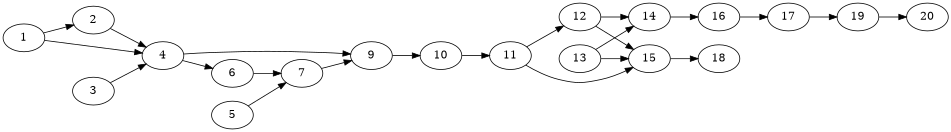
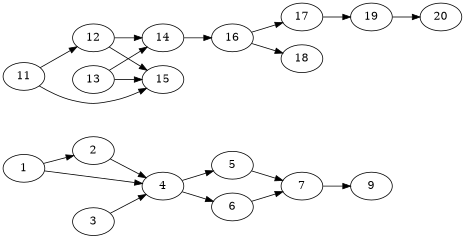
edge "4" -> "9": now "4" -> "5"
node "10": removed
edge "15" -> "18": now "16" -> "18"
